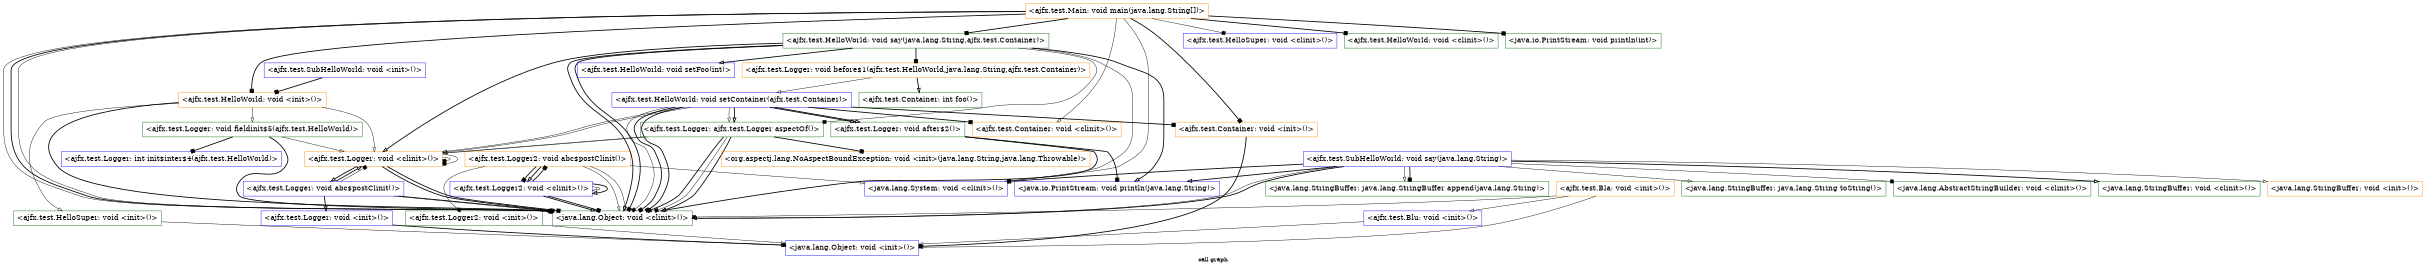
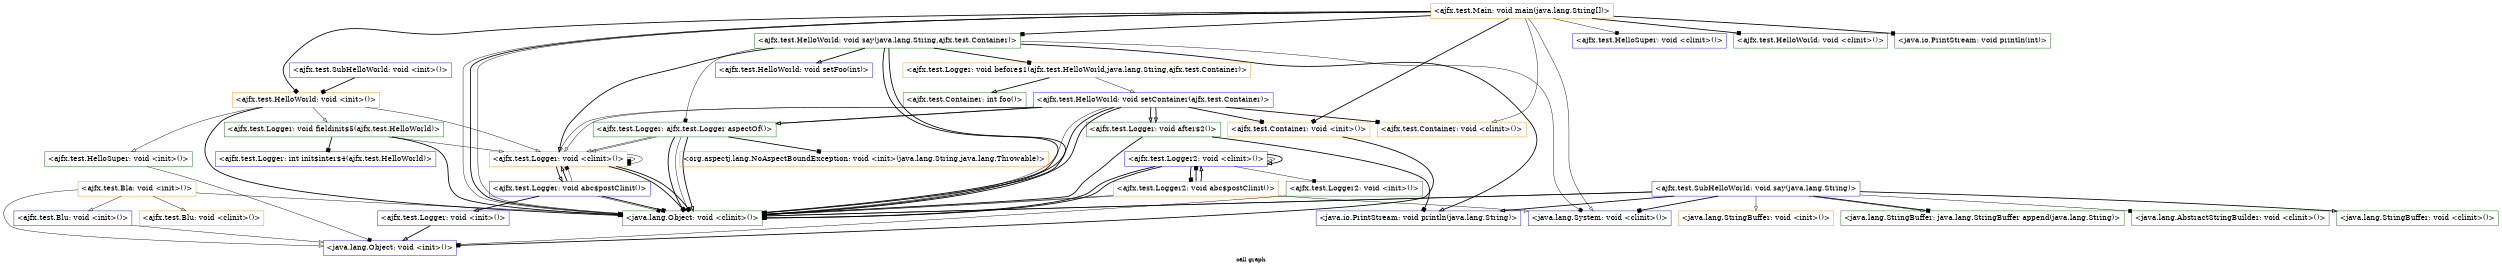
edge "<ajfx.test.Logger2: void abc$postClinit()>" -> "<ajfx.test.Logger2: void <init>()>": now "<ajfx.test.Logger2: void <clinit>()>" -> "<ajfx.test.Logger2: void <init>()>"
node "<java.lang.StringBuffer: java.lang.String toString()>": removed
node "<ajfx.test.Blu: void <clinit>()>": added
